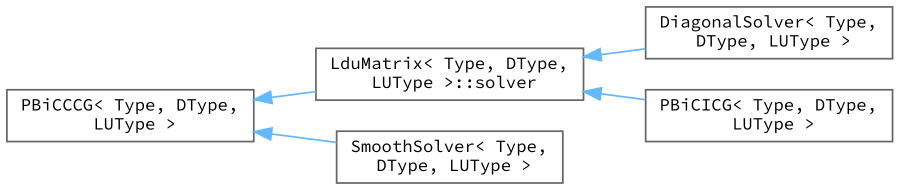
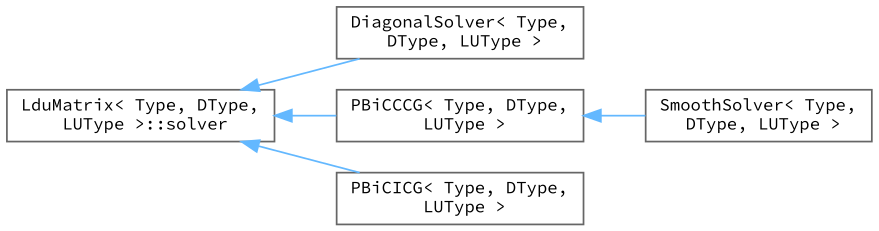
edge "LduMatrix< Type, DType, LUType >::solver" -> "PBiCCCG< Type, DType, LUType >": reversed
